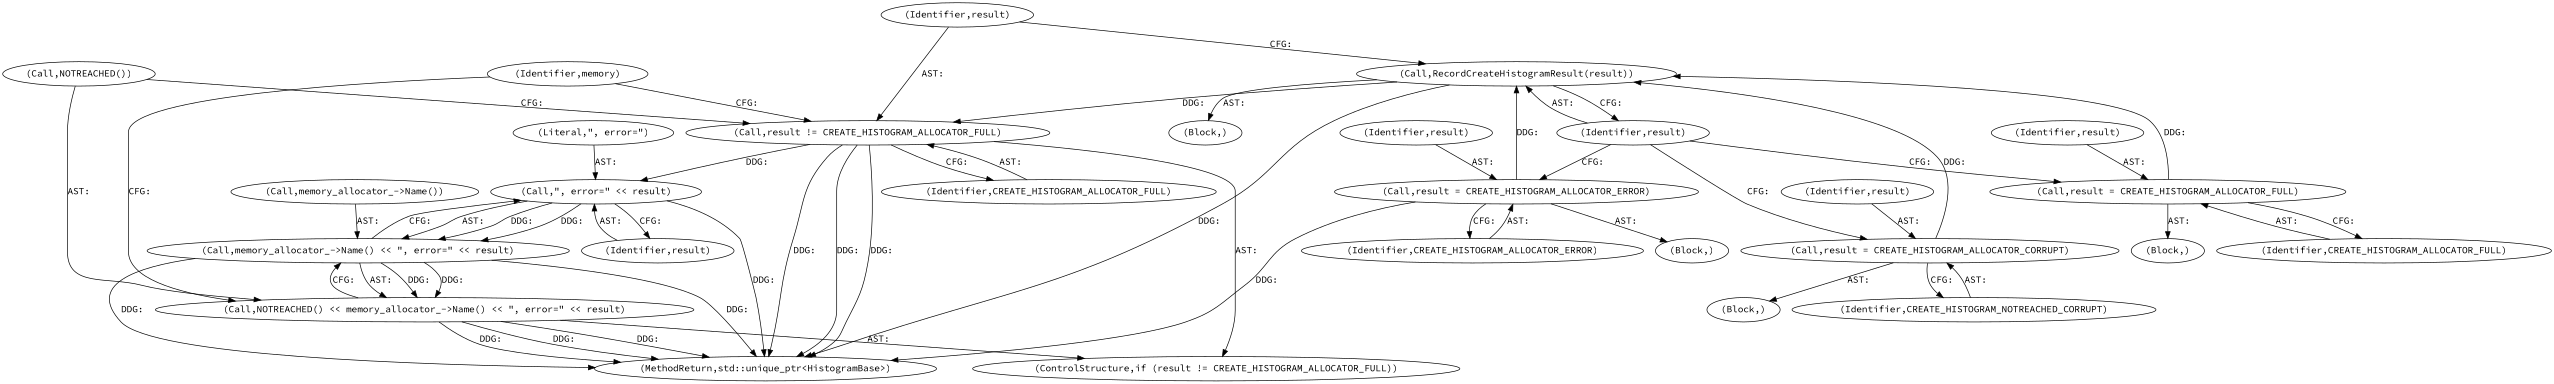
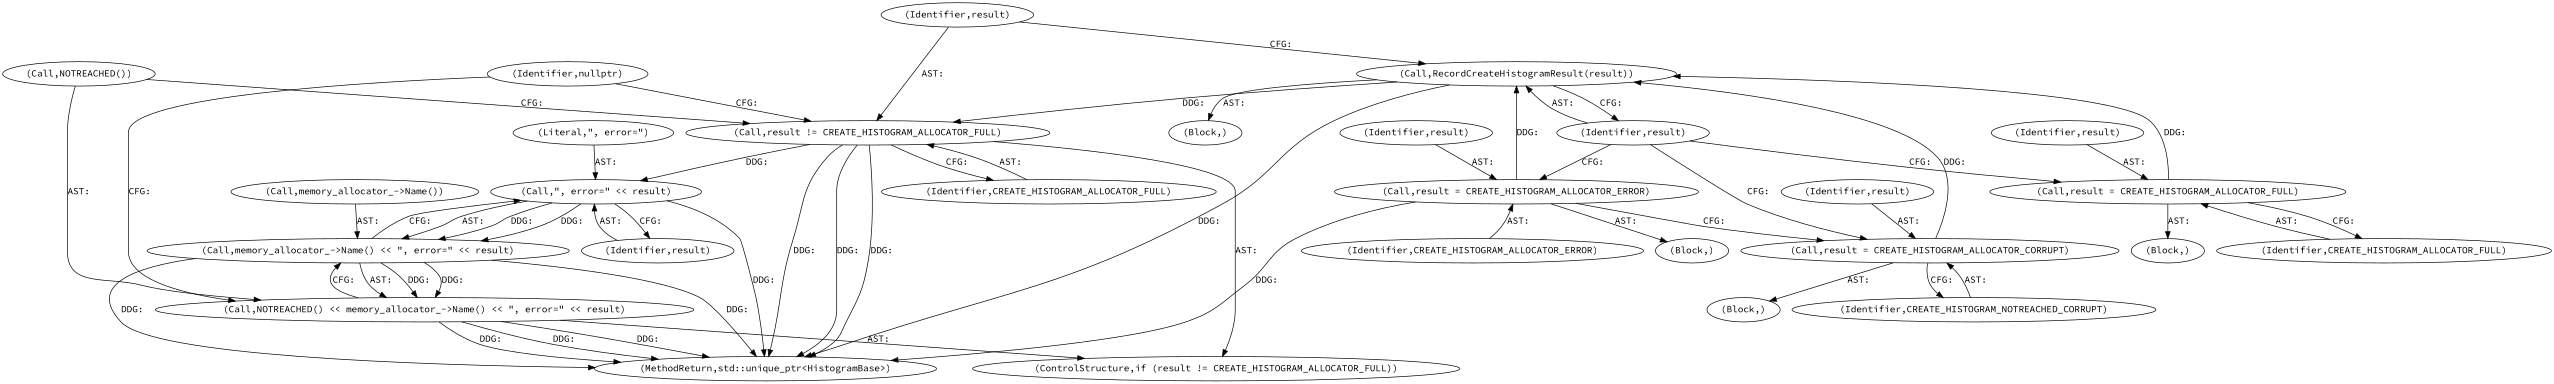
node "(Identifier,memory)": label "(Identifier,memory)" -> "(Identifier,nullptr)"
edge "(Call,result = CREATE_HISTOGRAM_ALLOCATOR_ERROR)" -> "(Identifier,CREATE_HISTOGRAM_ALLOCATOR_ERROR)": now "(Call,result = CREATE_HISTOGRAM_ALLOCATOR_ERROR)" -> "(Call,result = CREATE_HISTOGRAM_ALLOCATOR_CORRUPT)"
